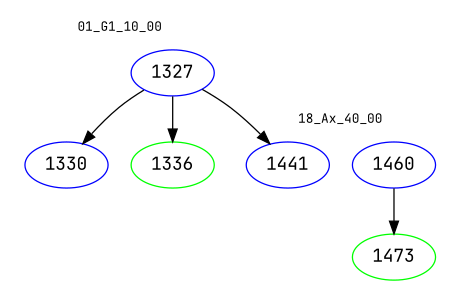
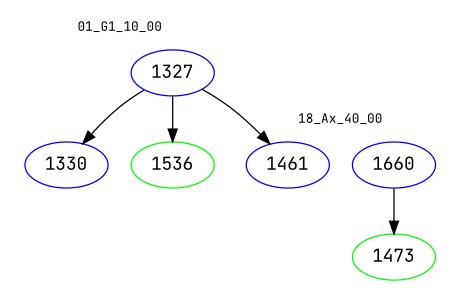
node "1336": label "1336" -> "1536"
node "1441": label "1441" -> "1461"
node "1460": label "1460" -> "1660"
